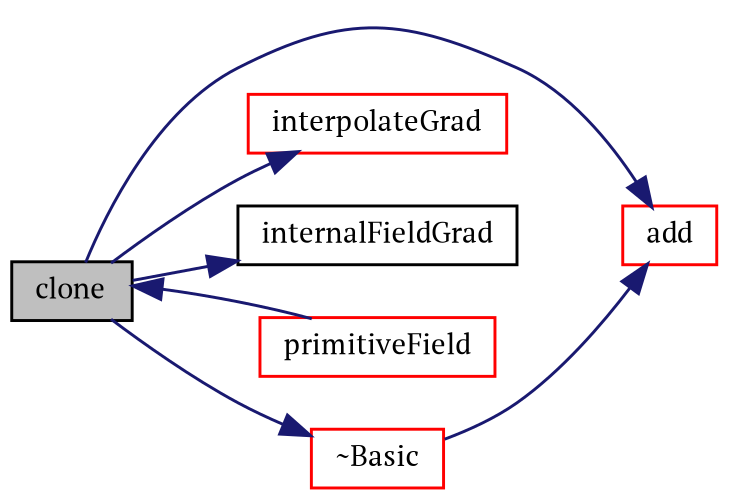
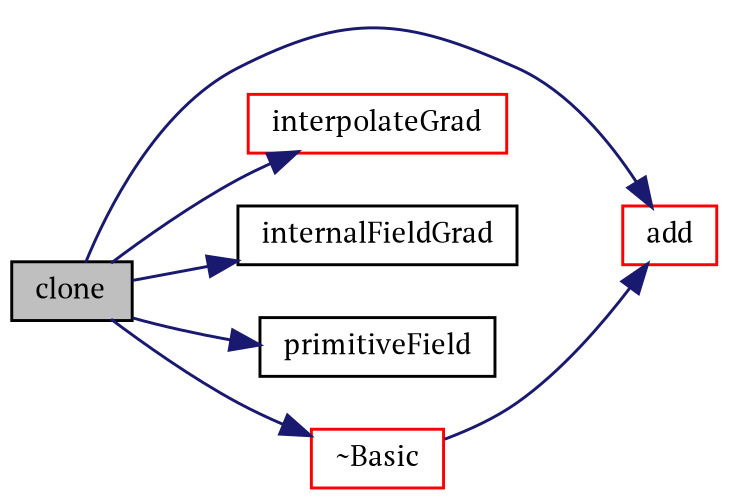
edge "primitiveField" -> "clone": reversed
node "primitiveField": color red -> black
